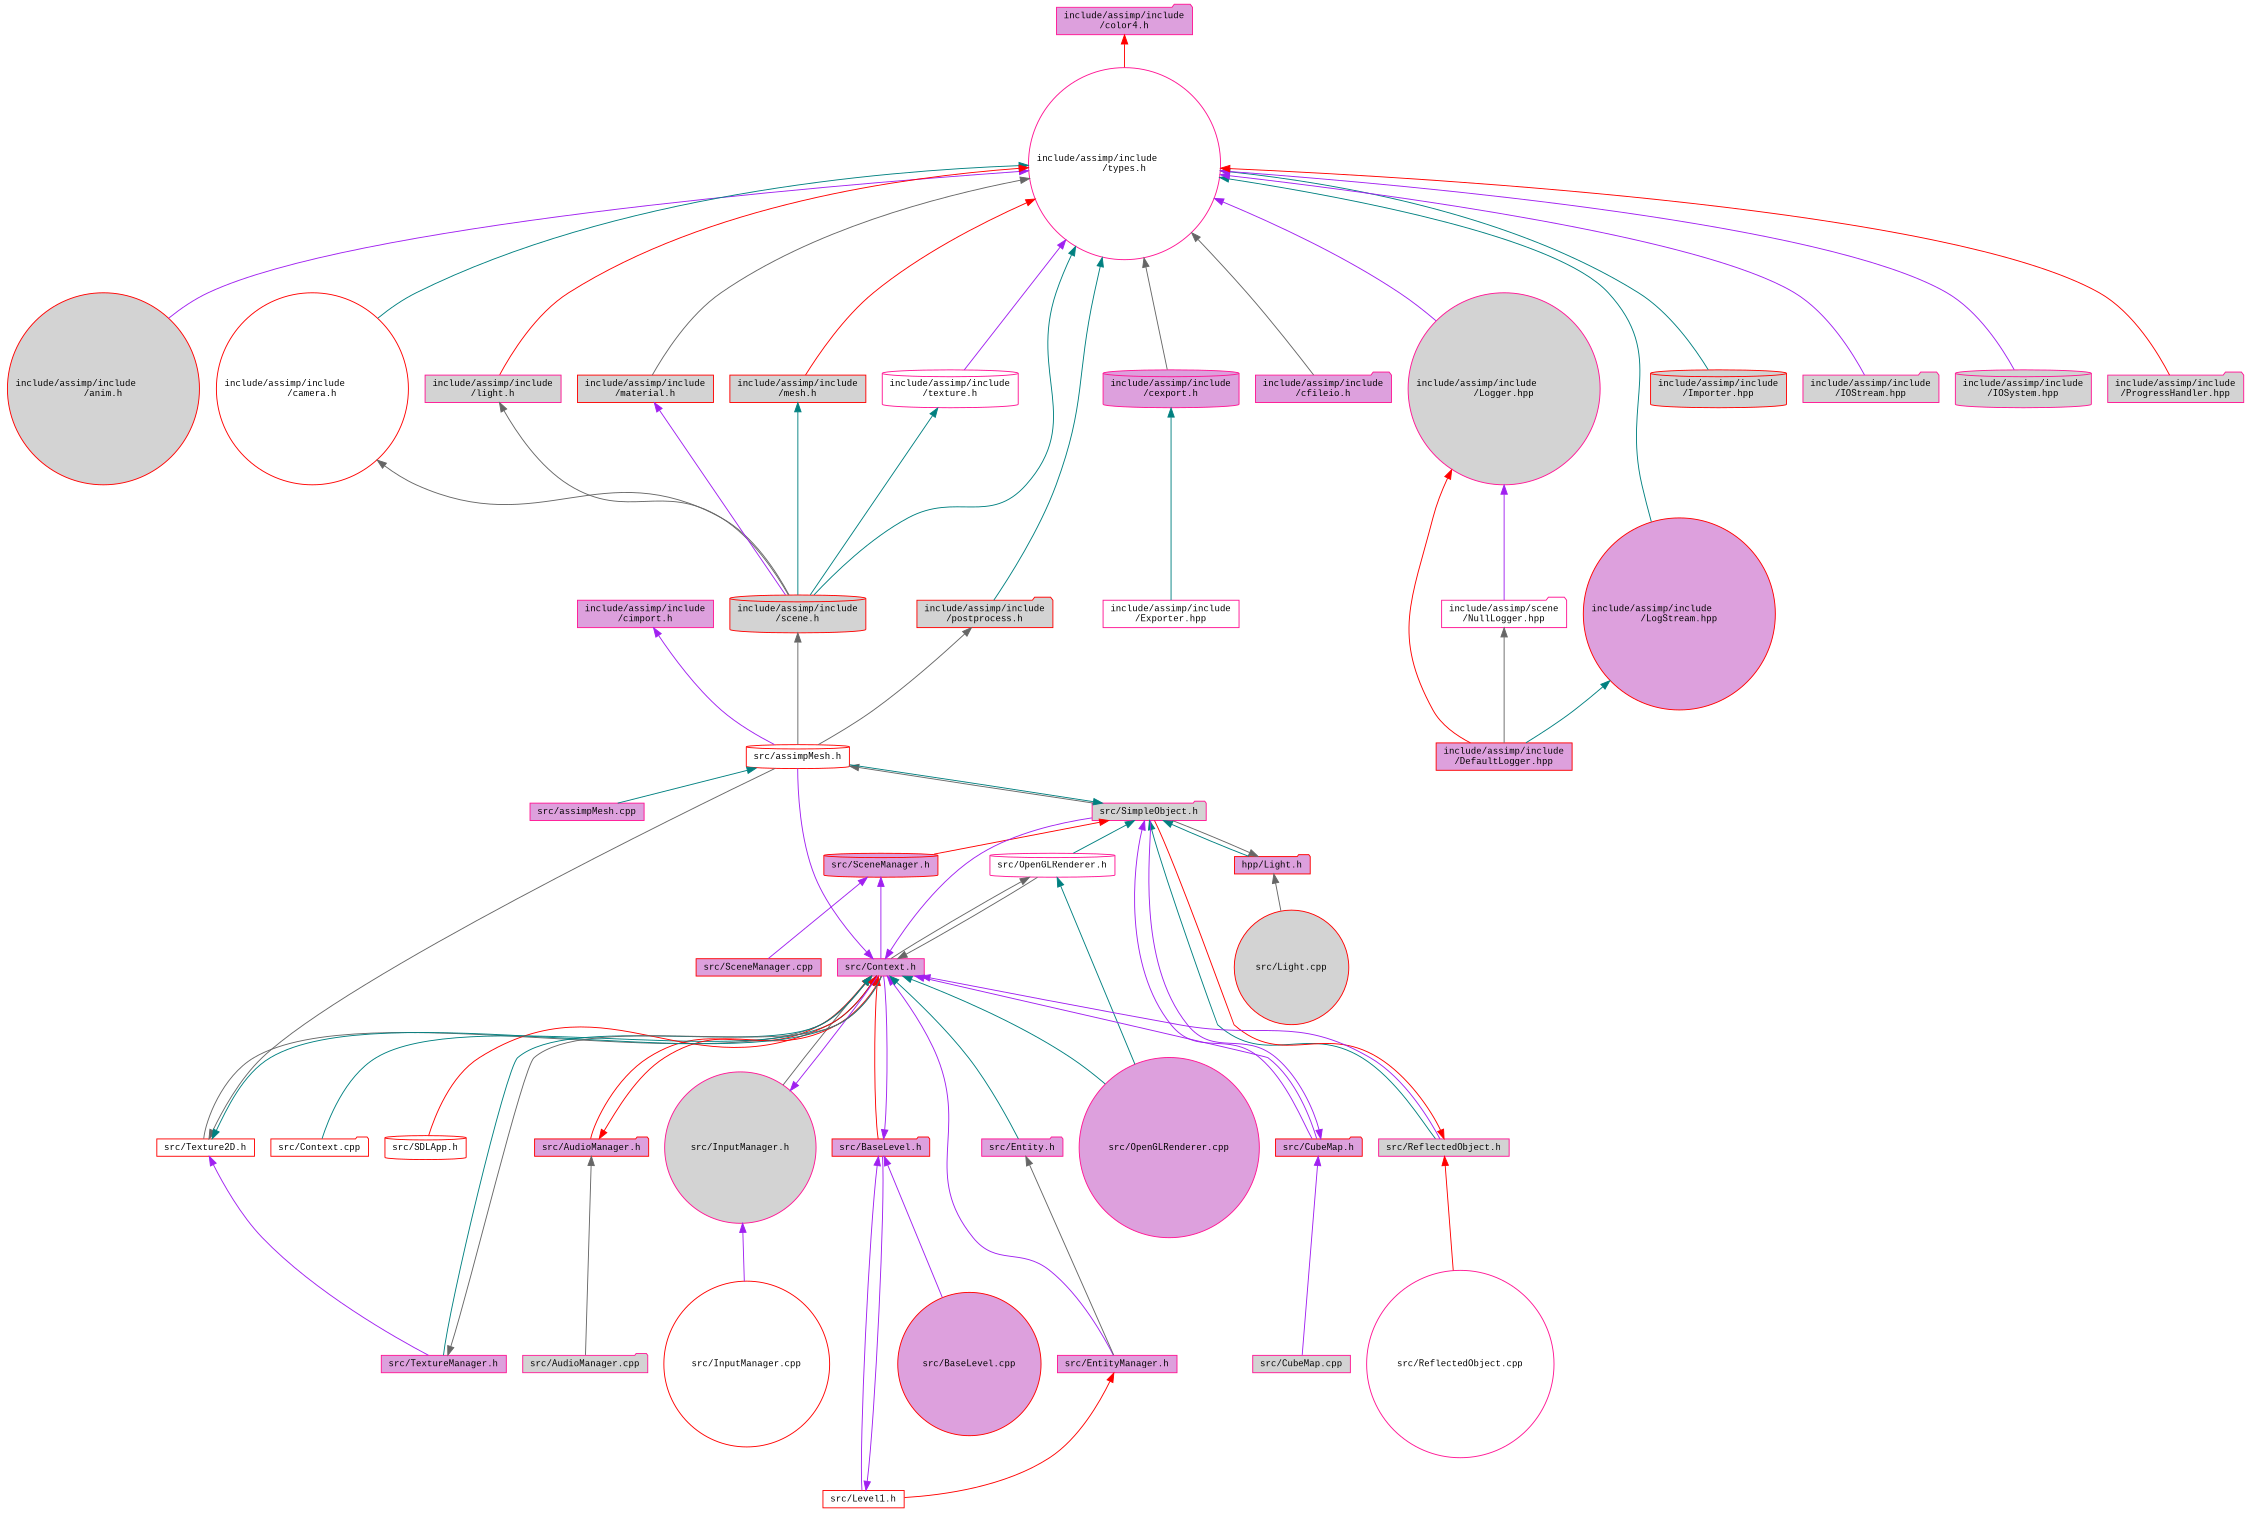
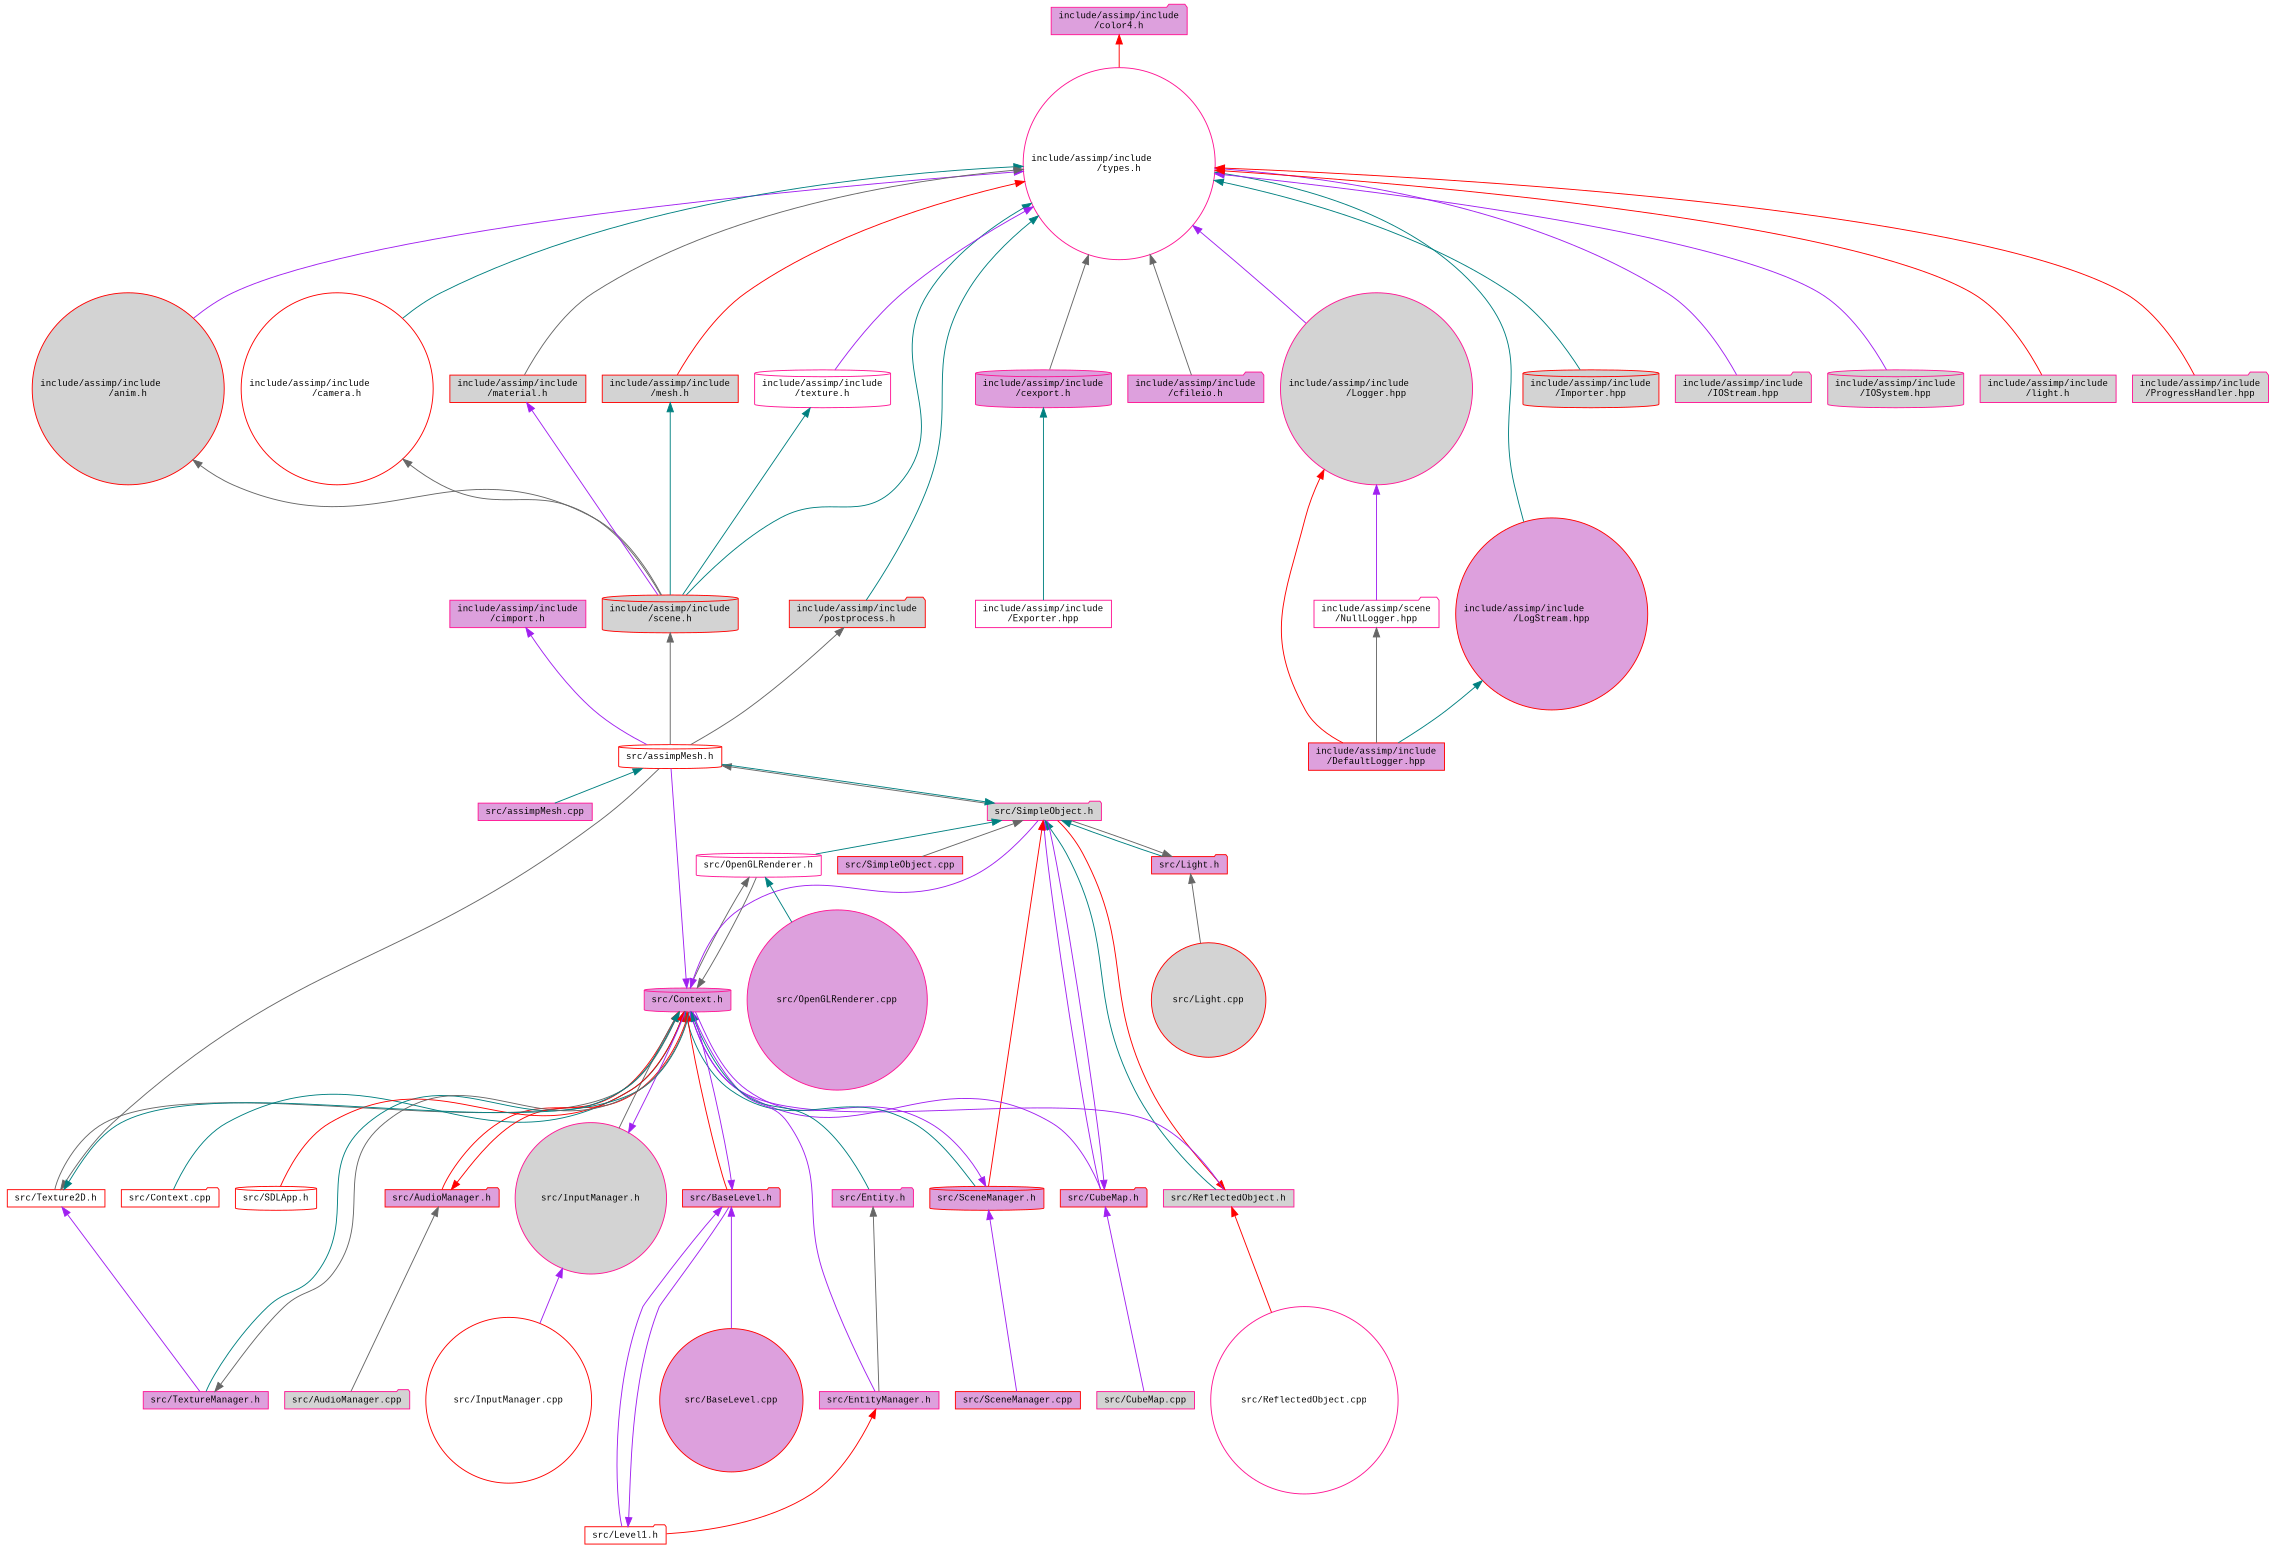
edge "include/assimp/include /scene.h" -> "include/assimp/include /light.h": now "include/assimp/include /scene.h" -> "include/assimp/include /anim.h"
node "src/SimpleObject.cpp": added
node "hpp/Light.h": label "hpp/Light.h" -> "src/Light.h"
node "src/Context.h": shape box -> cylinder
edge "src/OpenGLRenderer.cpp" -> "src/Context.h": now "src/SceneManager.h" -> "src/Context.h"
node "src/Level1.h": shape box -> folder
